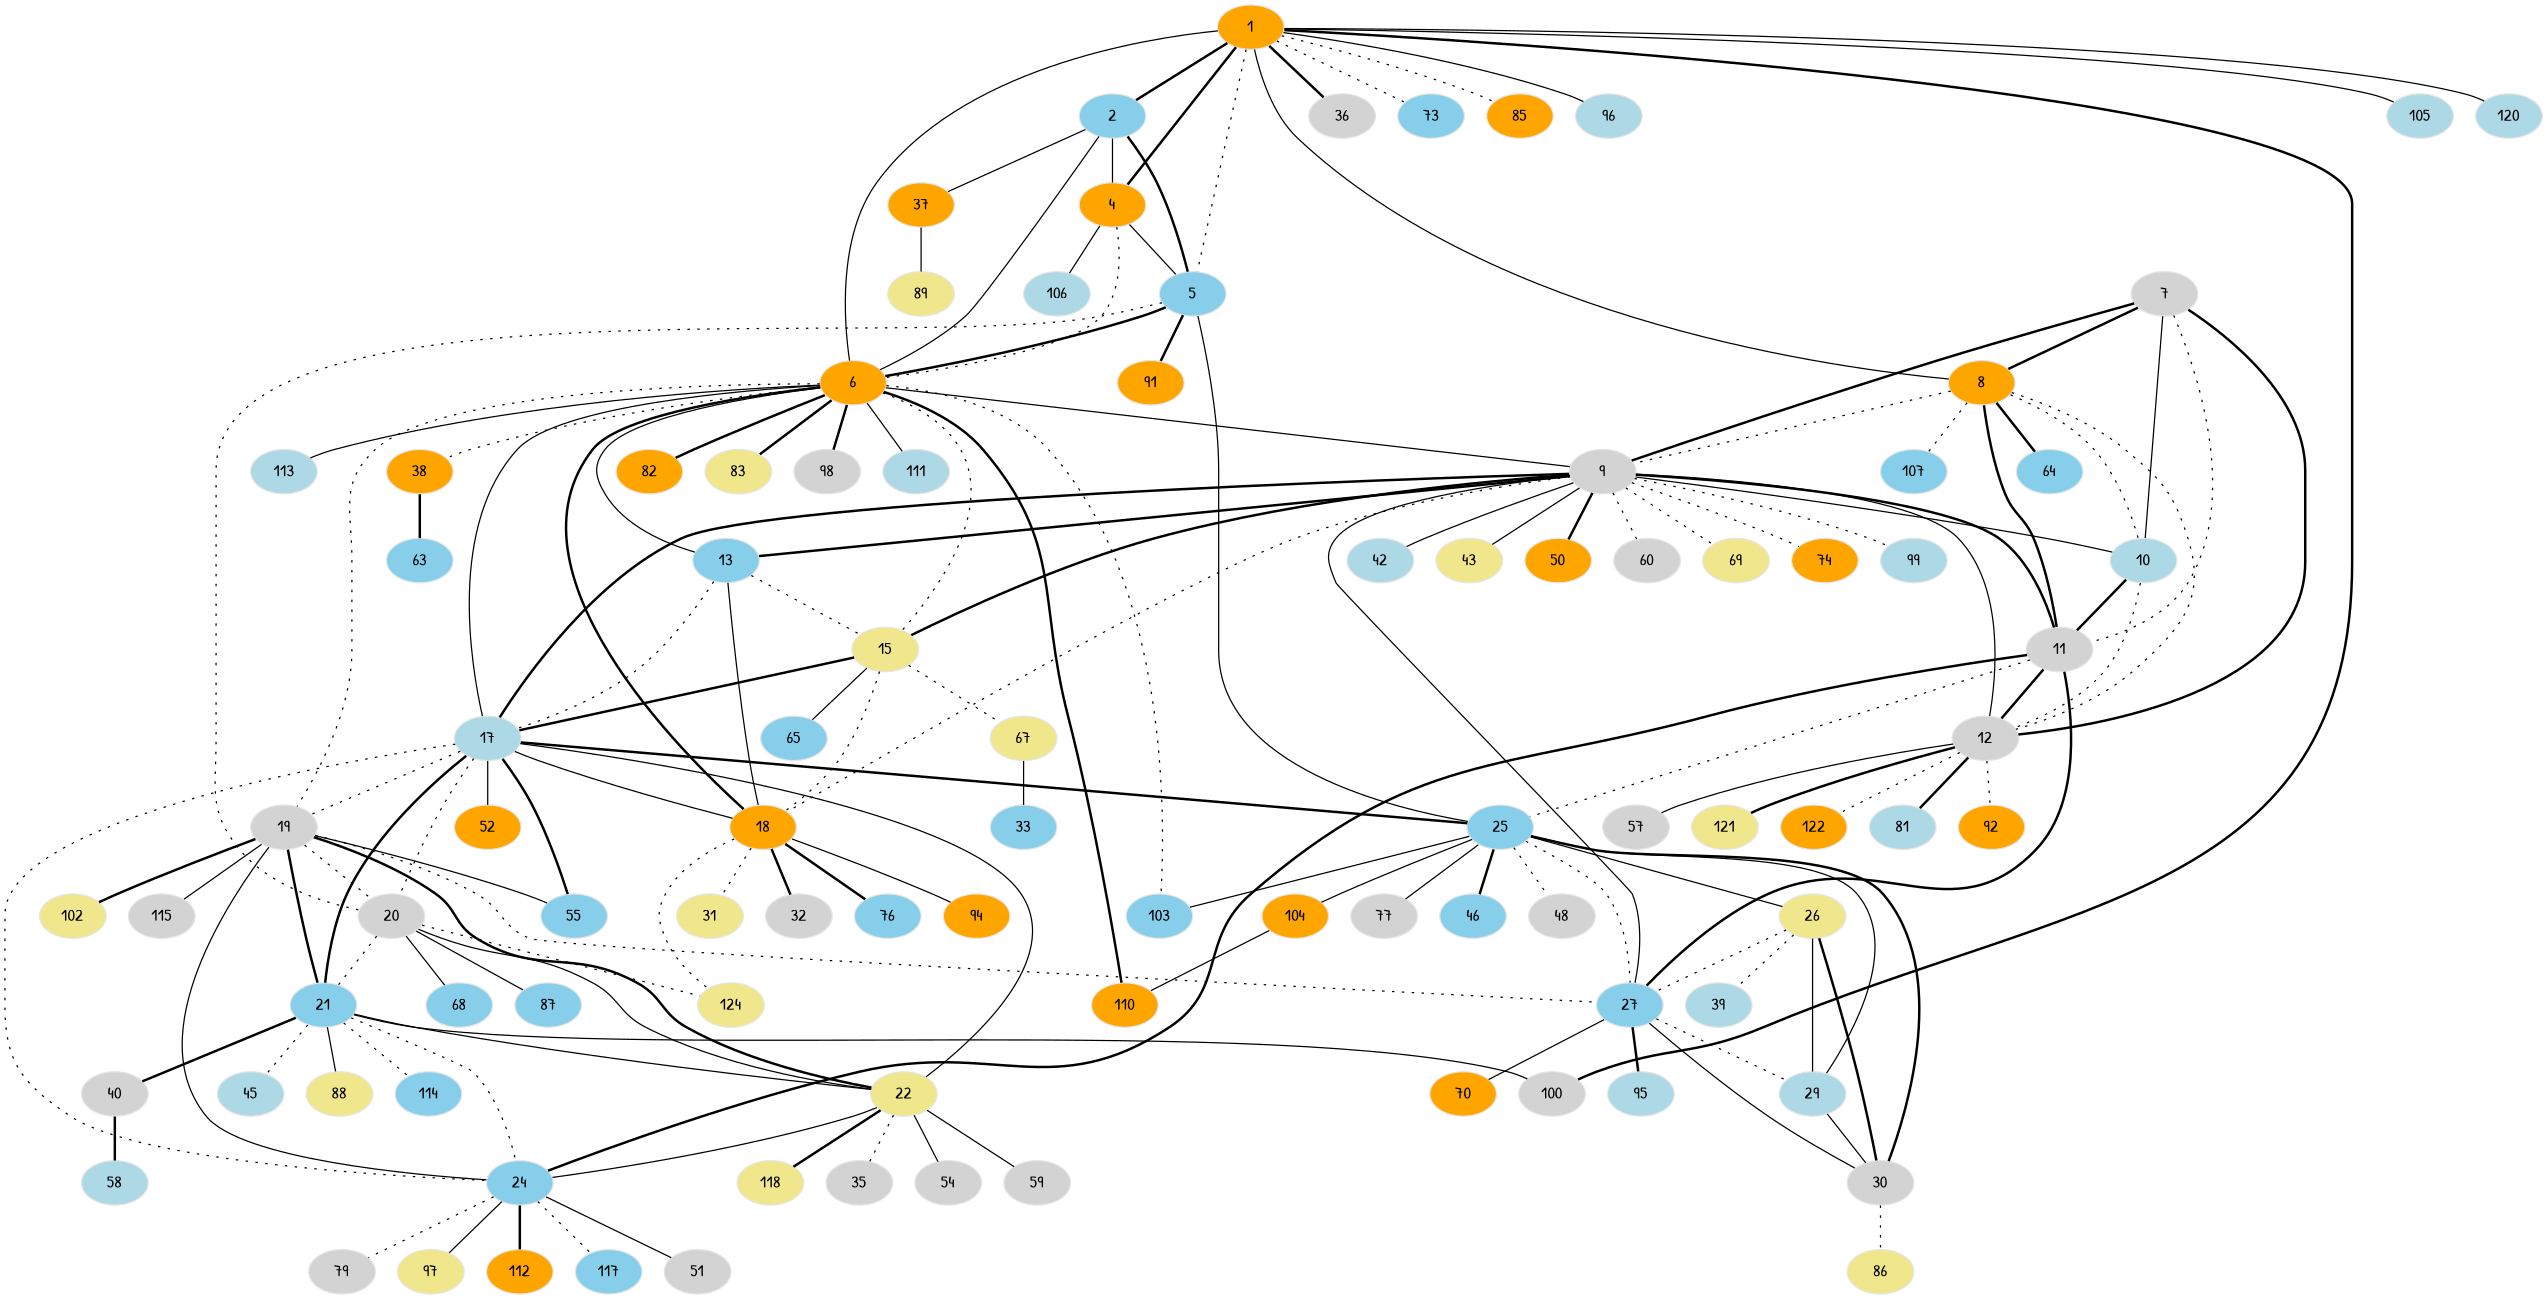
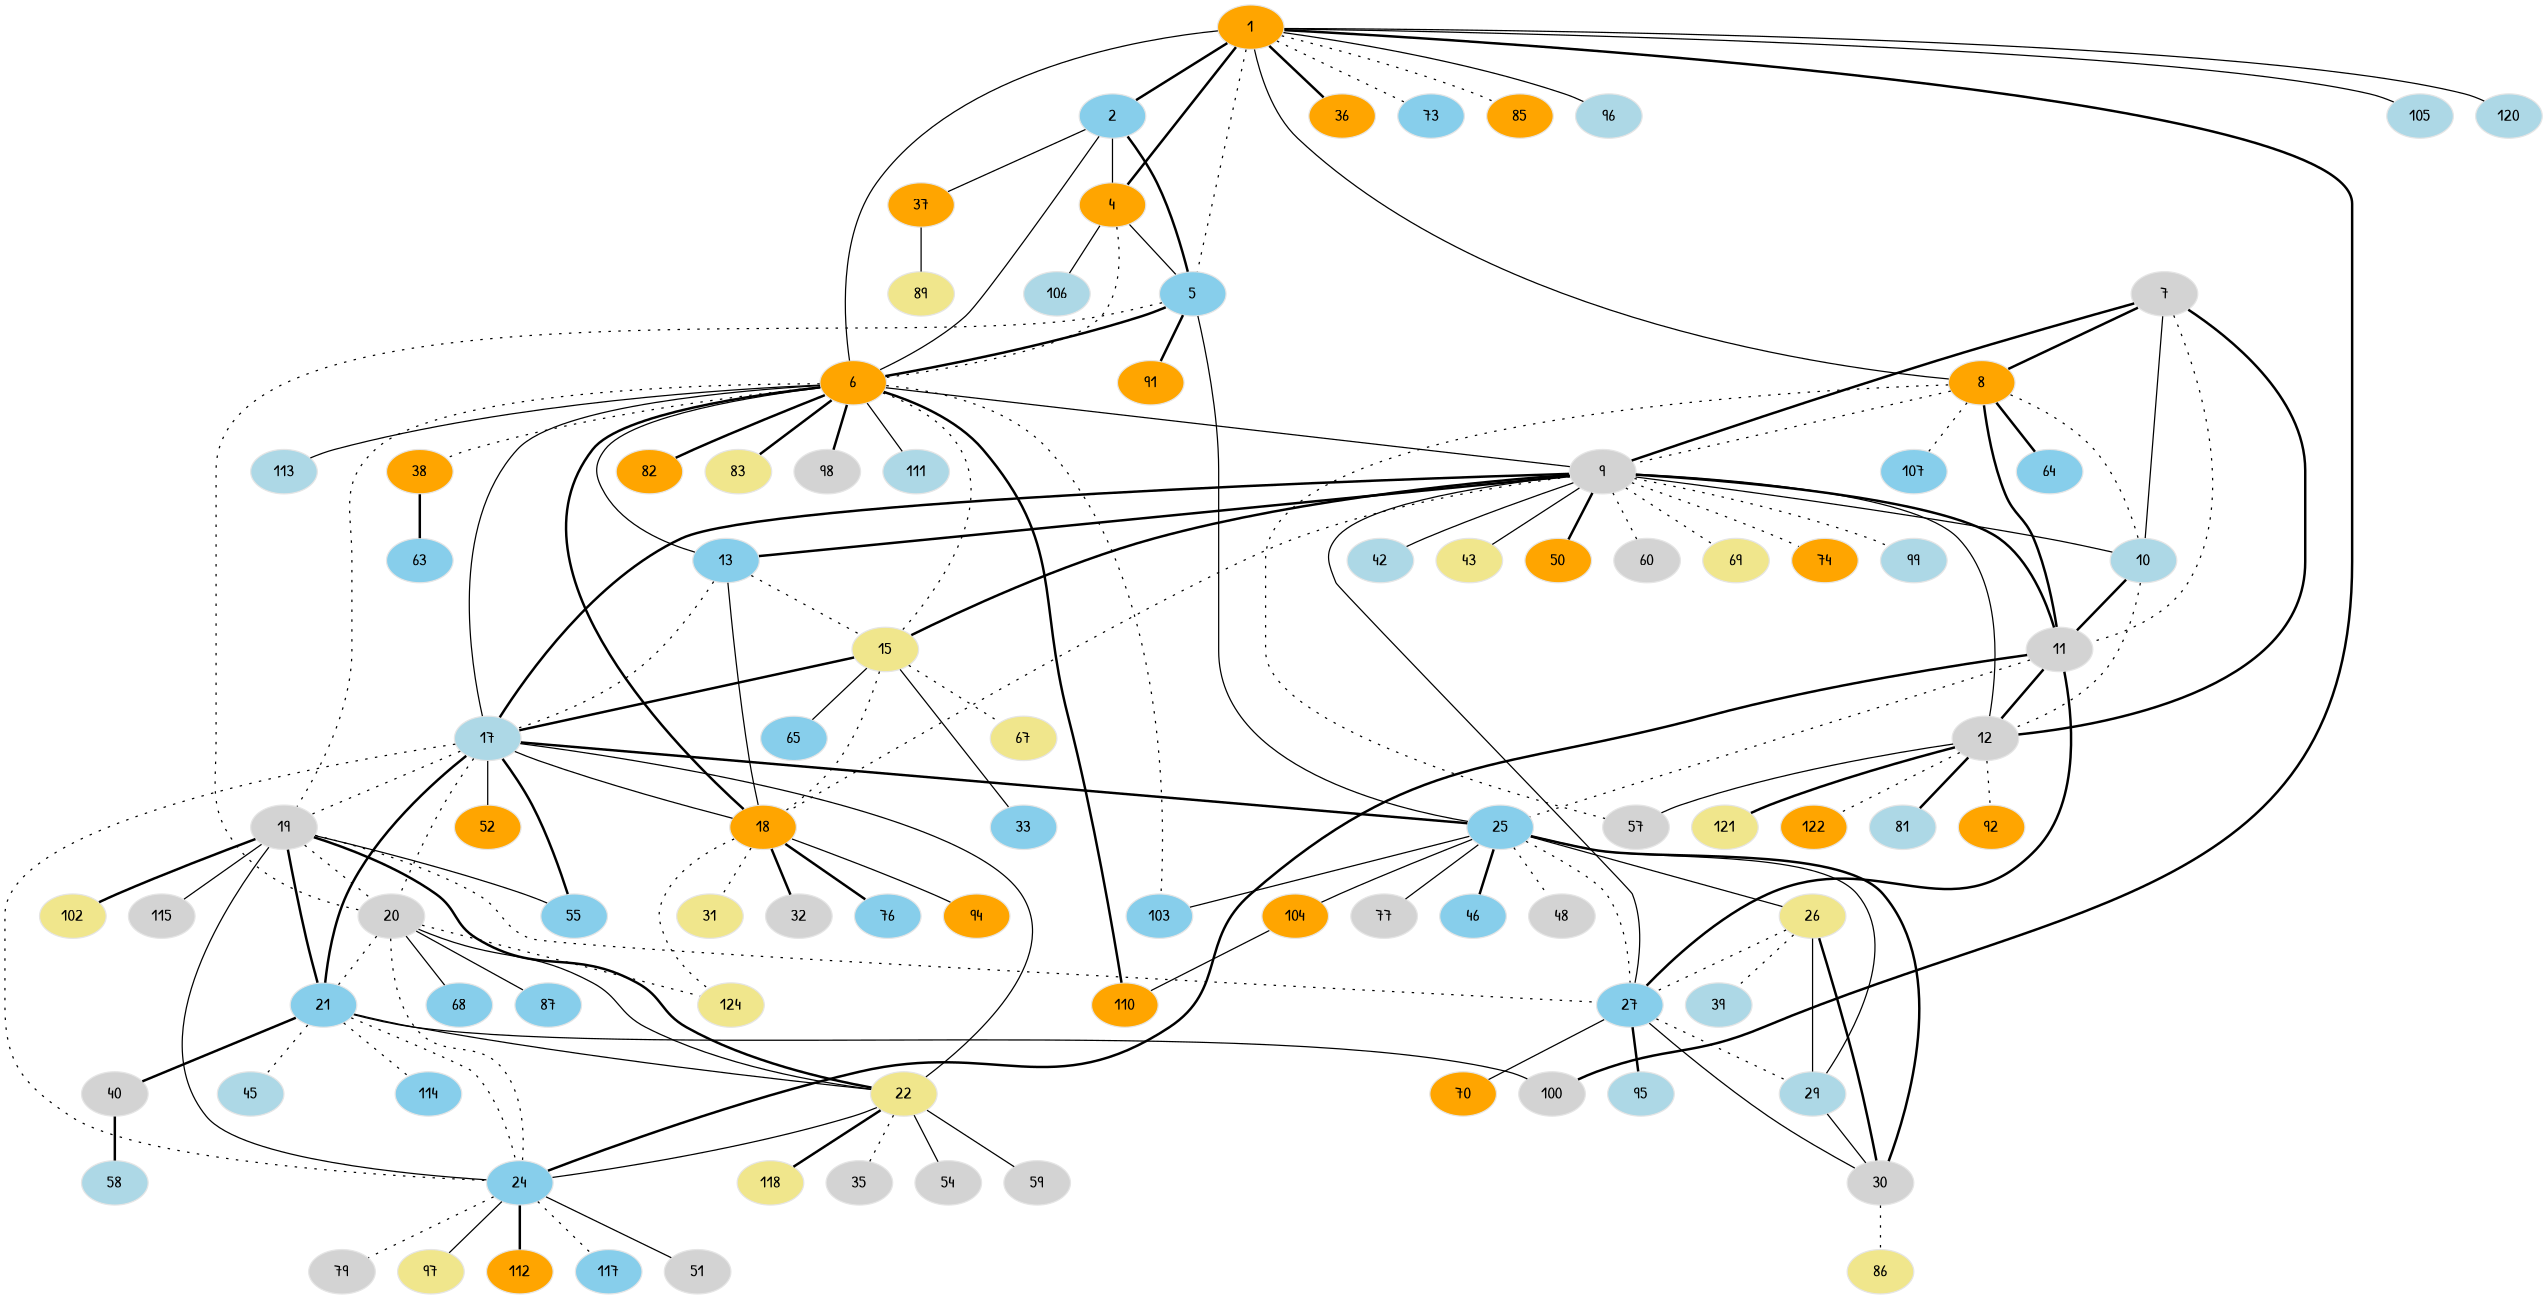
node "36": fillcolor lightgrey -> orange
edge "8" -- "12": now "8" -- "57"
edge "67" -- "33": now "15" -- "33"
edge "20" -- "24": added
node "88": removed
